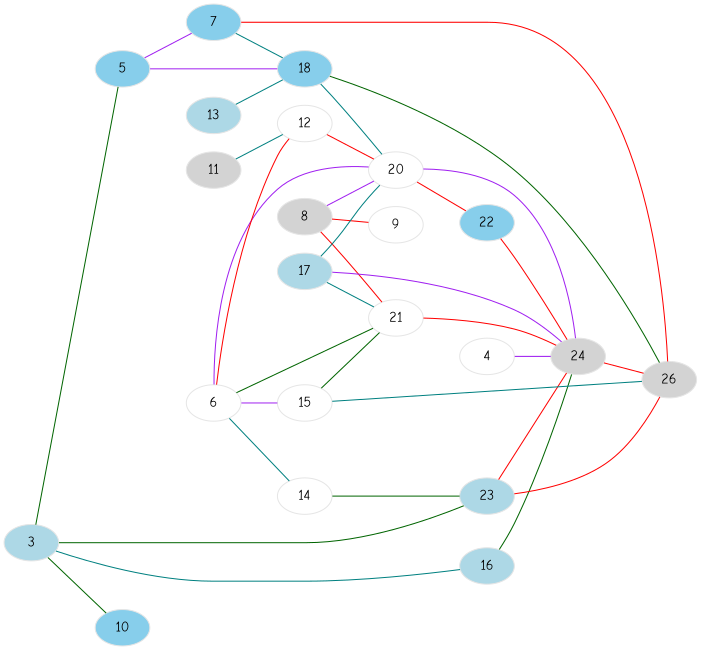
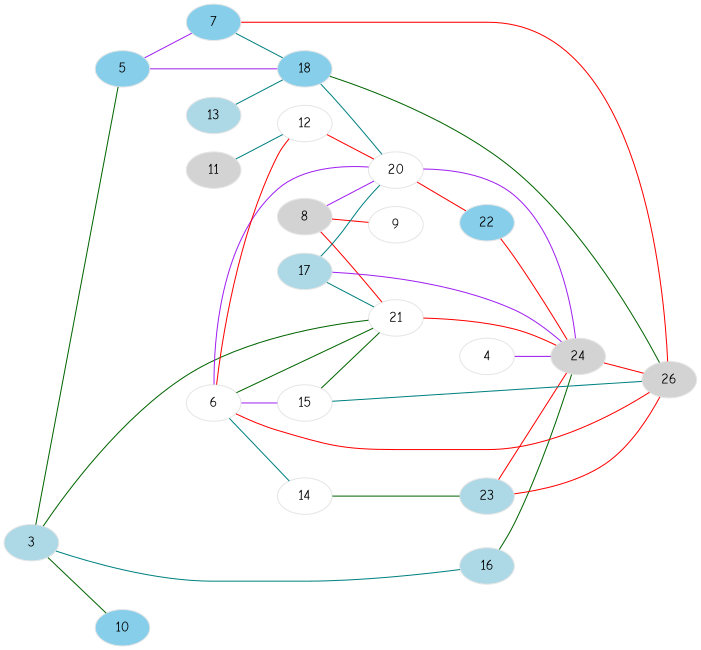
edge "26" -- "6": added
edge "23" -- "3": now "21" -- "3"
